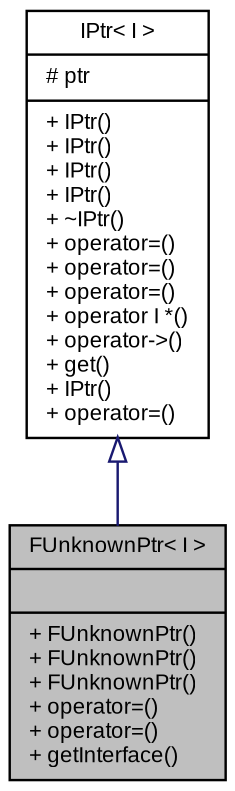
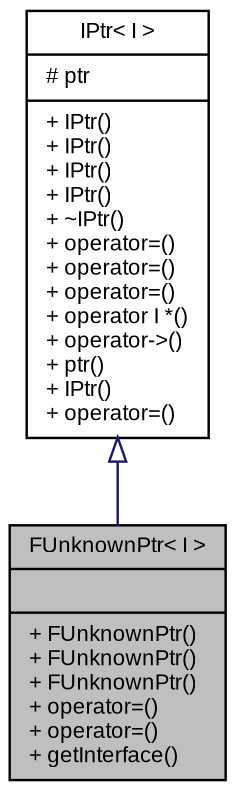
node "IPtr< I >": text "+ get()" -> "+ ptr()"
